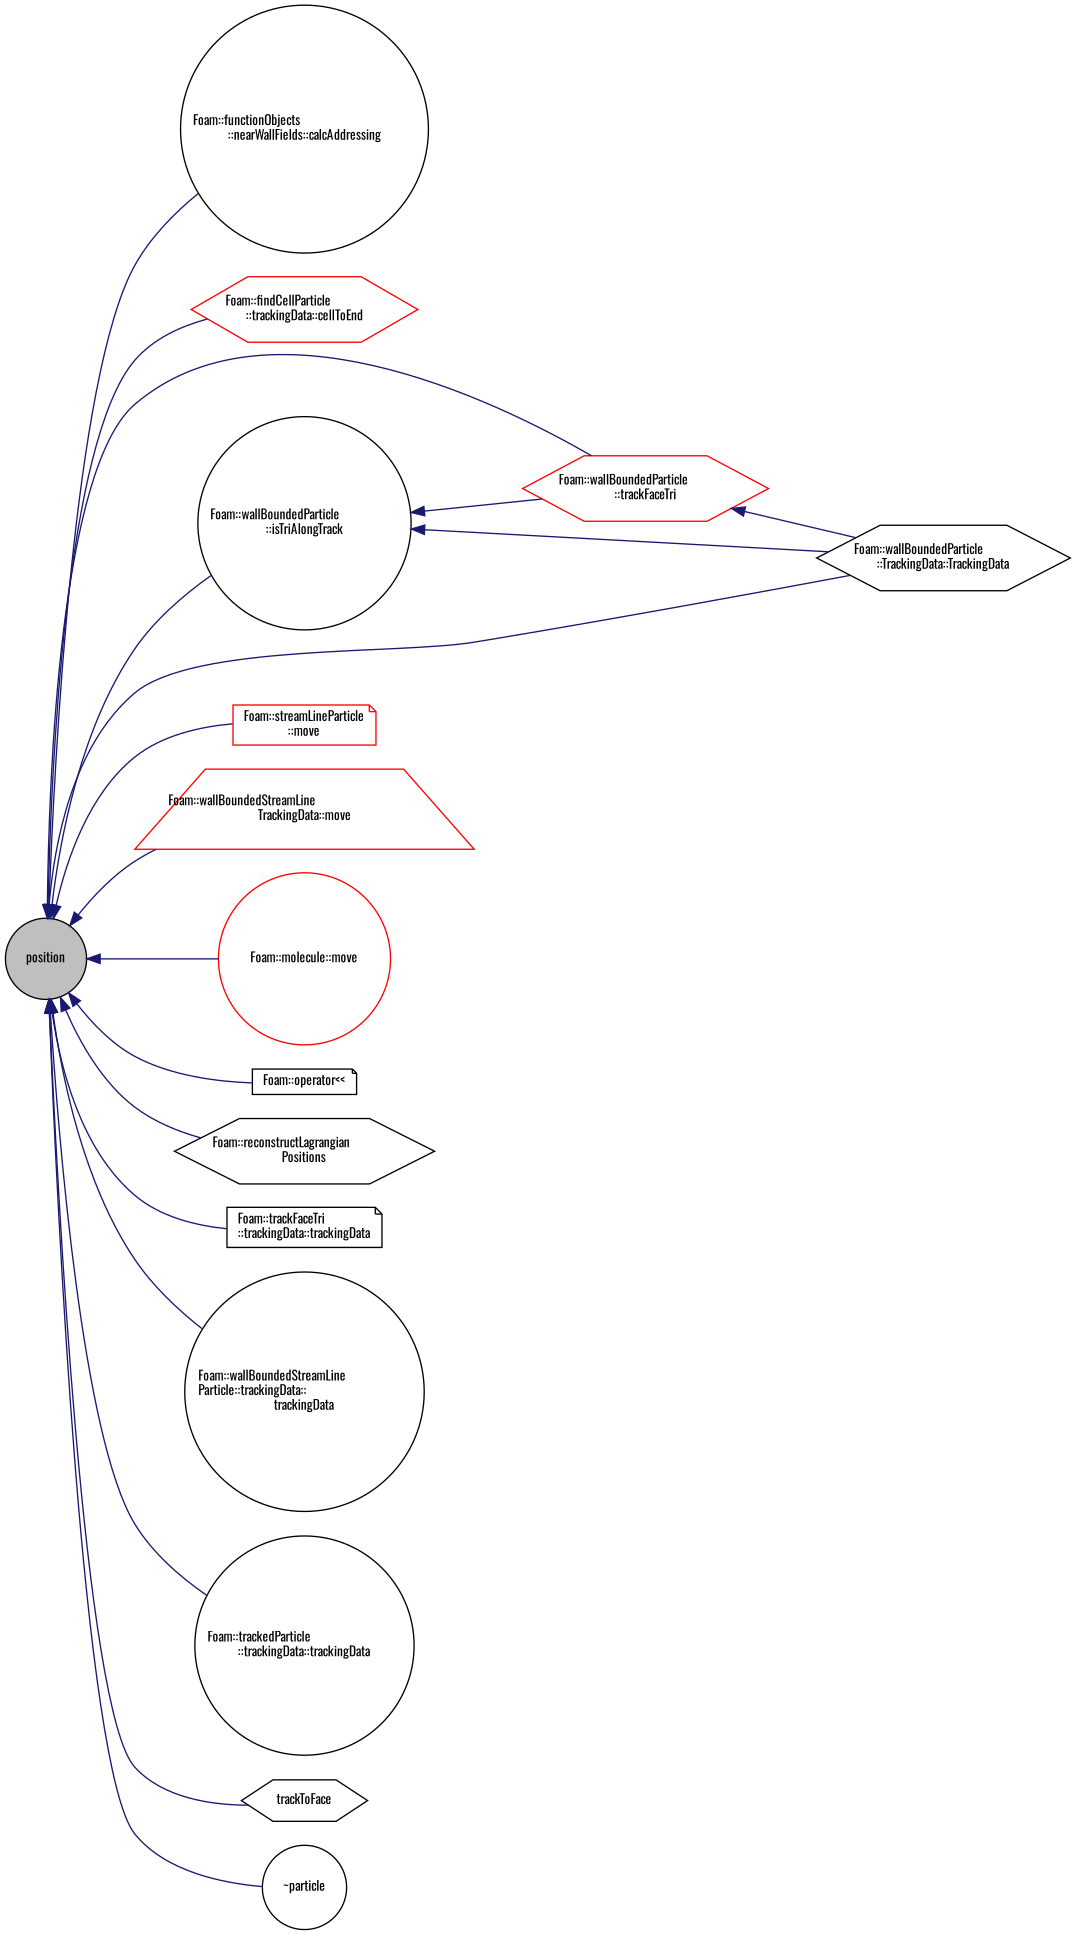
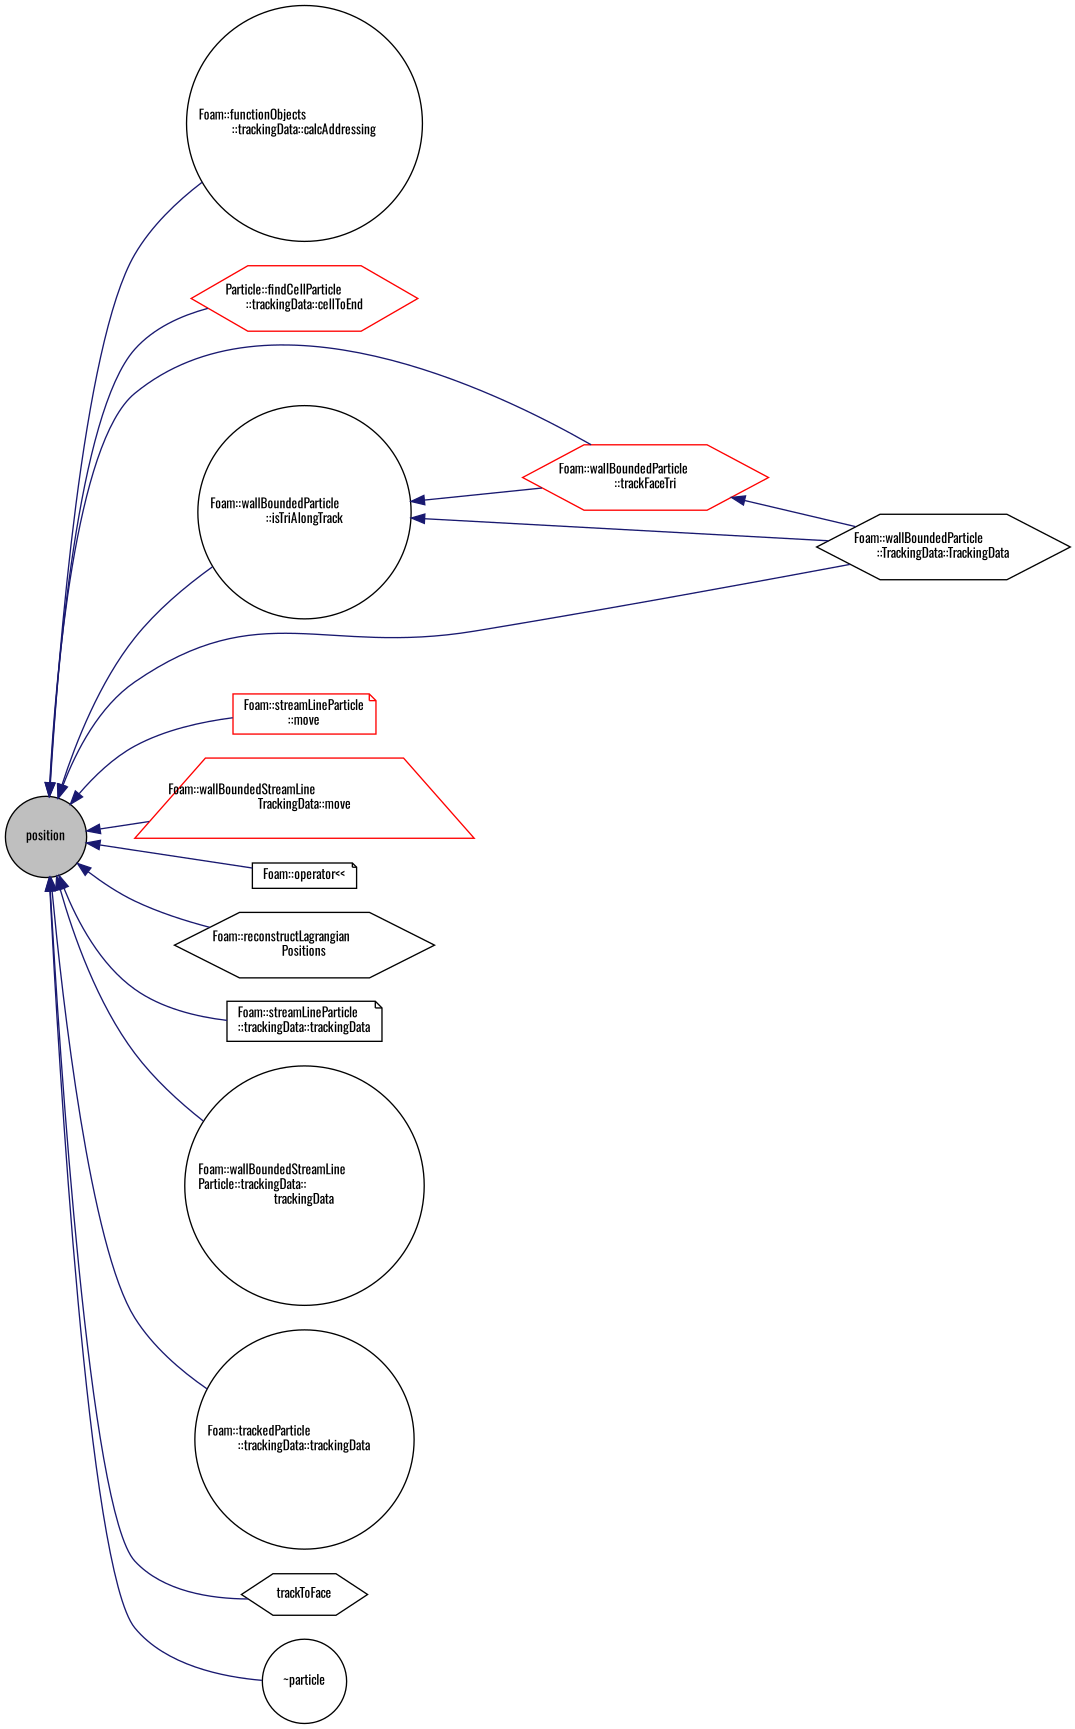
node "Foam::functionObjects ::nearWallFields::calcAddressing": label "Foam::functionObjects ::nearWallFields::calcAddressing" -> "Foam::functionObjects ::trackingData::calcAddressing"
node "Foam::findCellParticle ::trackingData::cellToEnd": label "Foam::findCellParticle ::trackingData::cellToEnd" -> "Particle::findCellParticle ::trackingData::cellToEnd"
node "Foam::molecule::move": removed
node "Foam::trackFaceTri ::trackingData::trackingData": label "Foam::trackFaceTri ::trackingData::trackingData" -> "Foam::streamLineParticle ::trackingData::trackingData"
